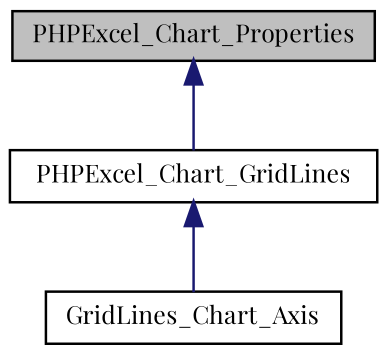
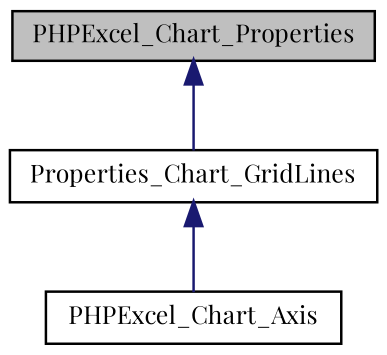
node "PHPExcel_Chart_GridLines": label "PHPExcel_Chart_GridLines" -> "Properties_Chart_GridLines"
node "GridLines_Chart_Axis": label "GridLines_Chart_Axis" -> "PHPExcel_Chart_Axis"
